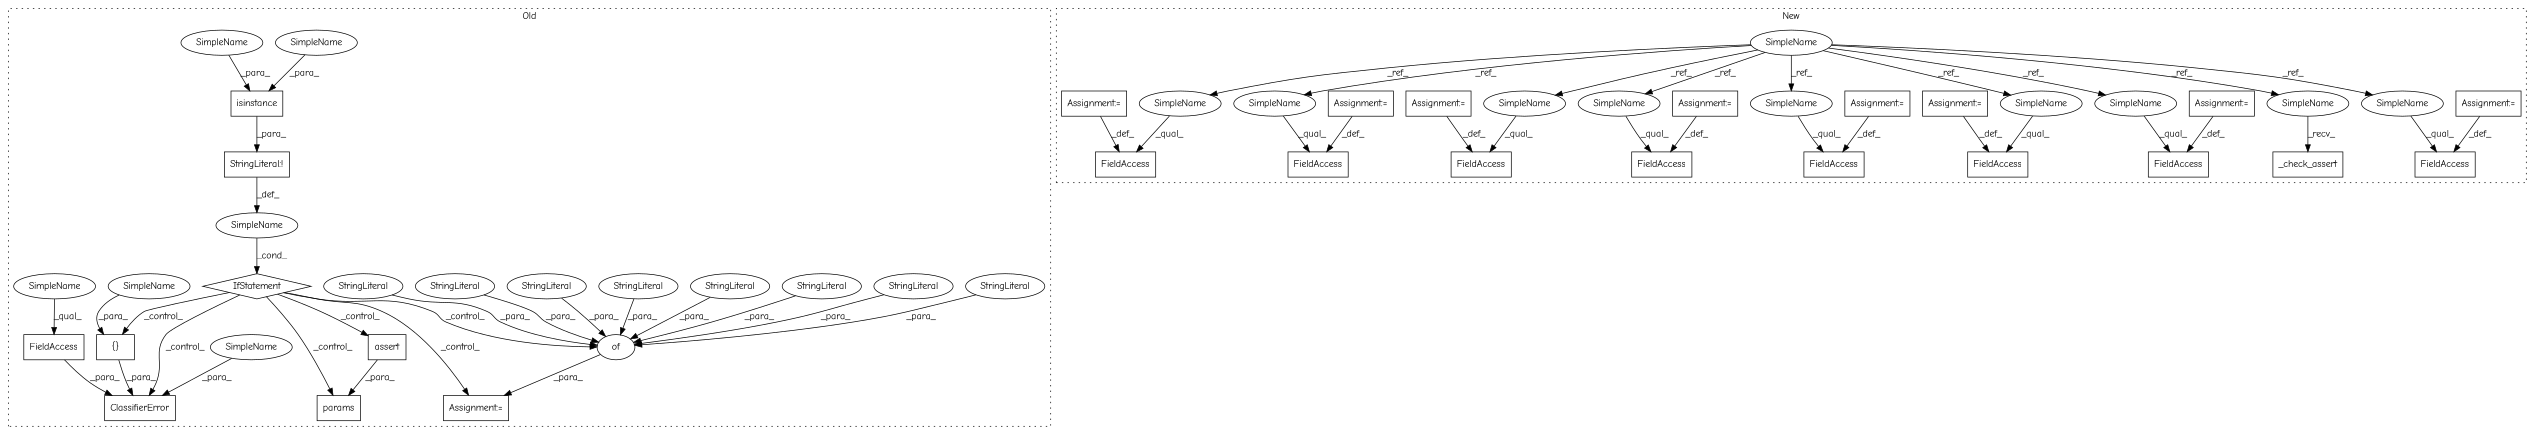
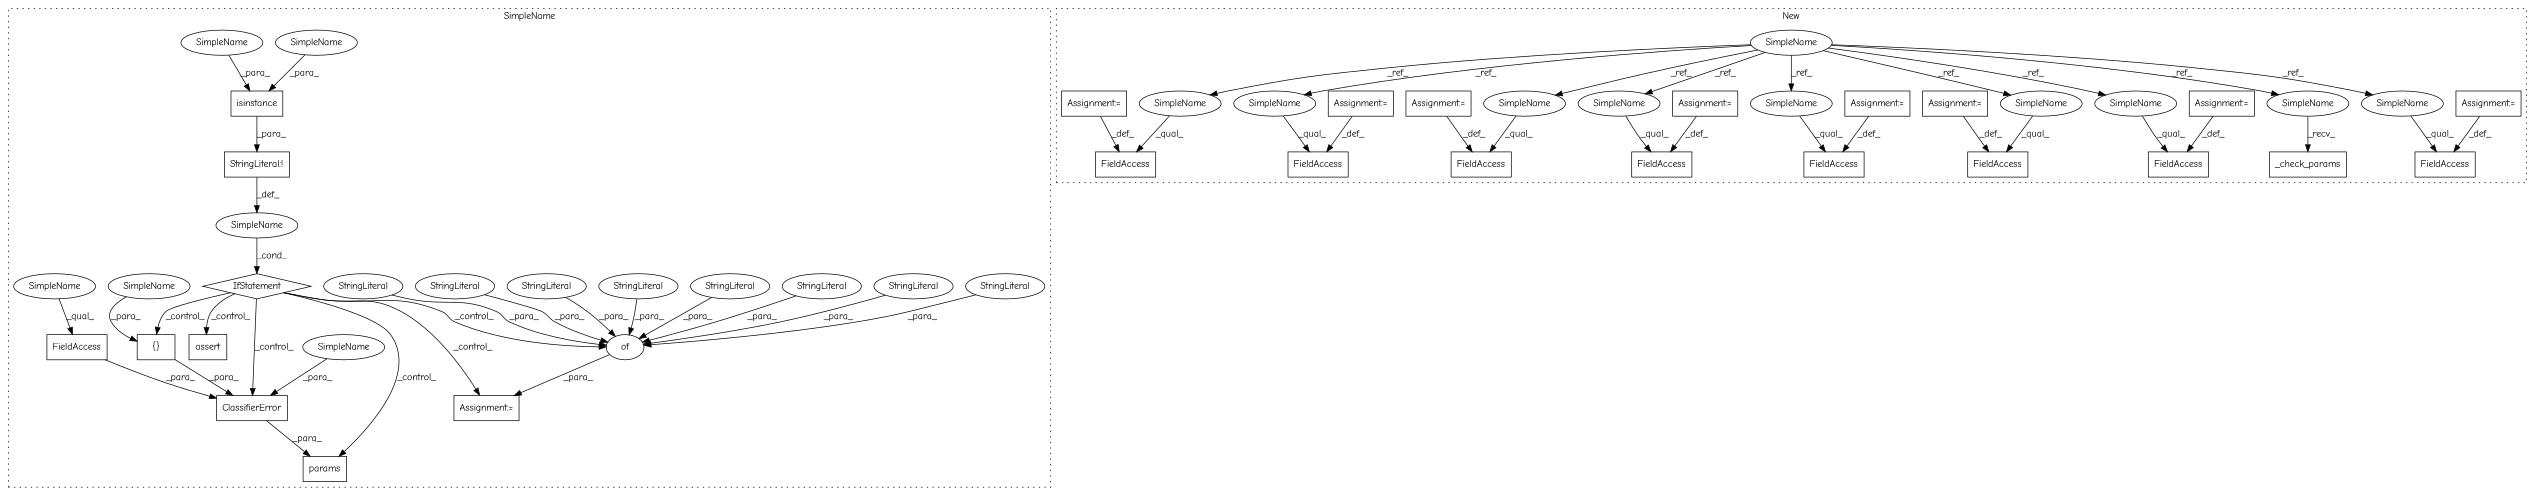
cluster "Old": label "Old" -> "SimpleName"
node "_check_assert": label "_check_assert" -> "_check_params"
edge "assert" -> "params": now "ClassifierError" -> "params"
